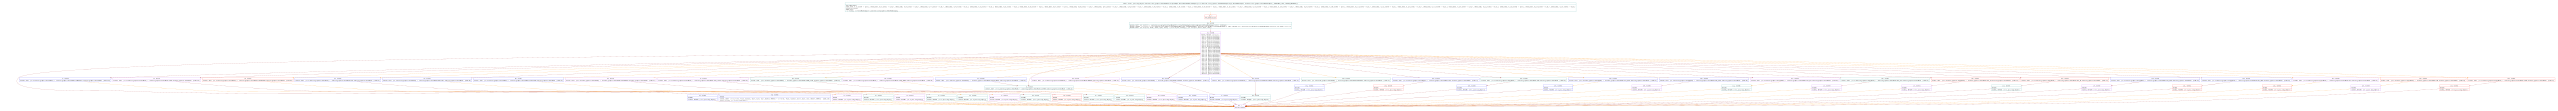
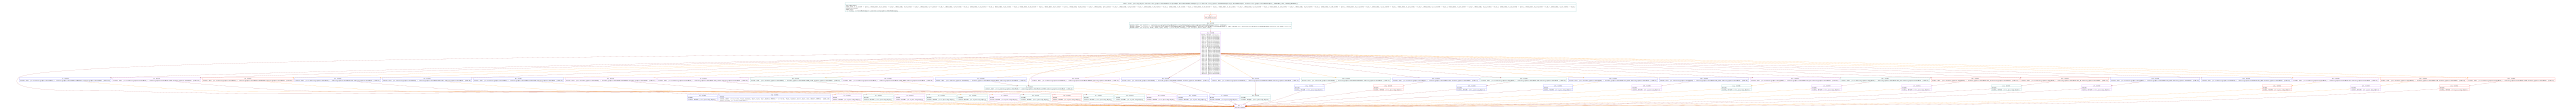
node "121: 0x005a": removed
